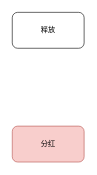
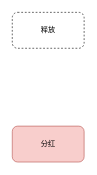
node "释放": style solid -> dashed
